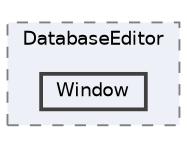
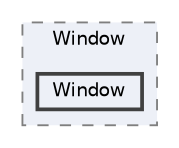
cluster "DatabaseEditor": label "DatabaseEditor" -> "Window"
